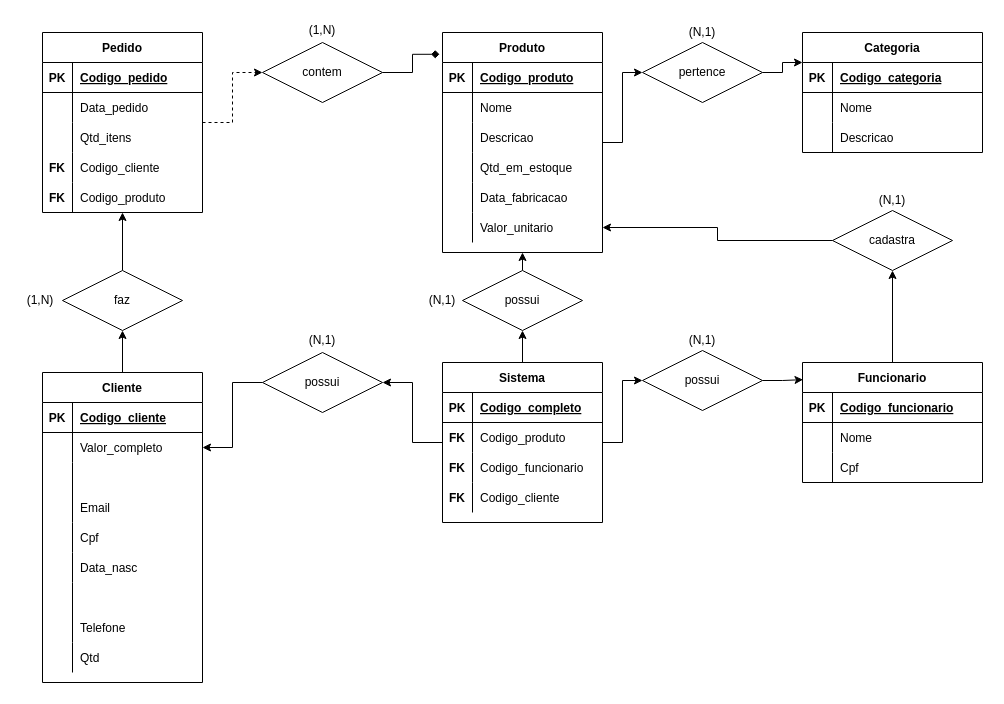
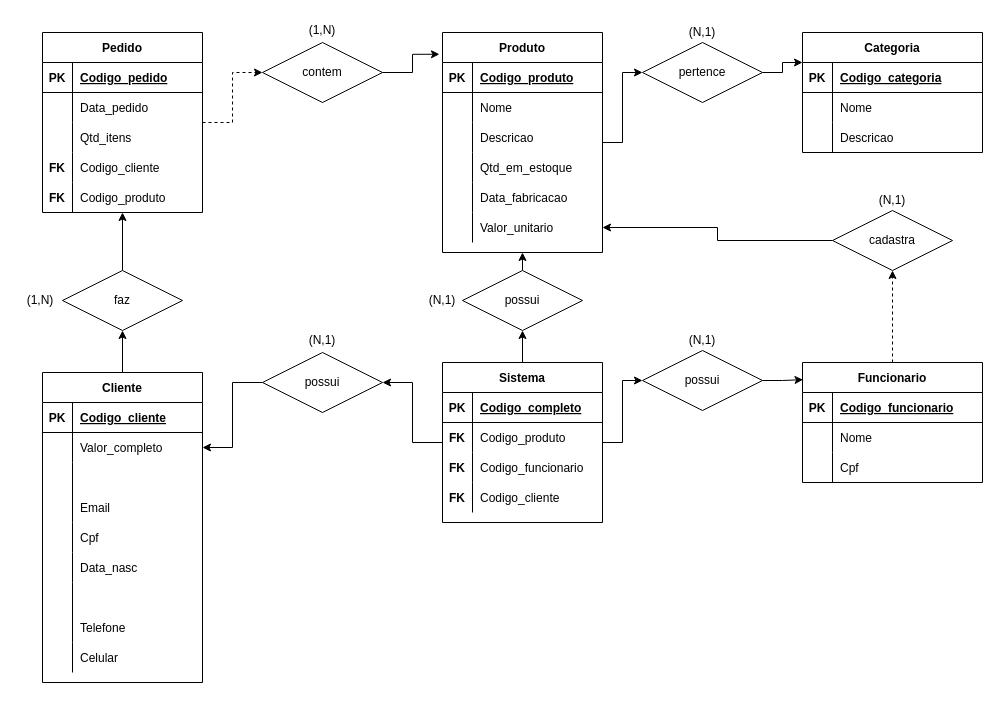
edge "contem" -> "Produto": arrowhead diamond -> classic
edge "Funcionario" -> "cadastra": style solid -> dashed
node "Qtd": label "Qtd" -> "Celular"
